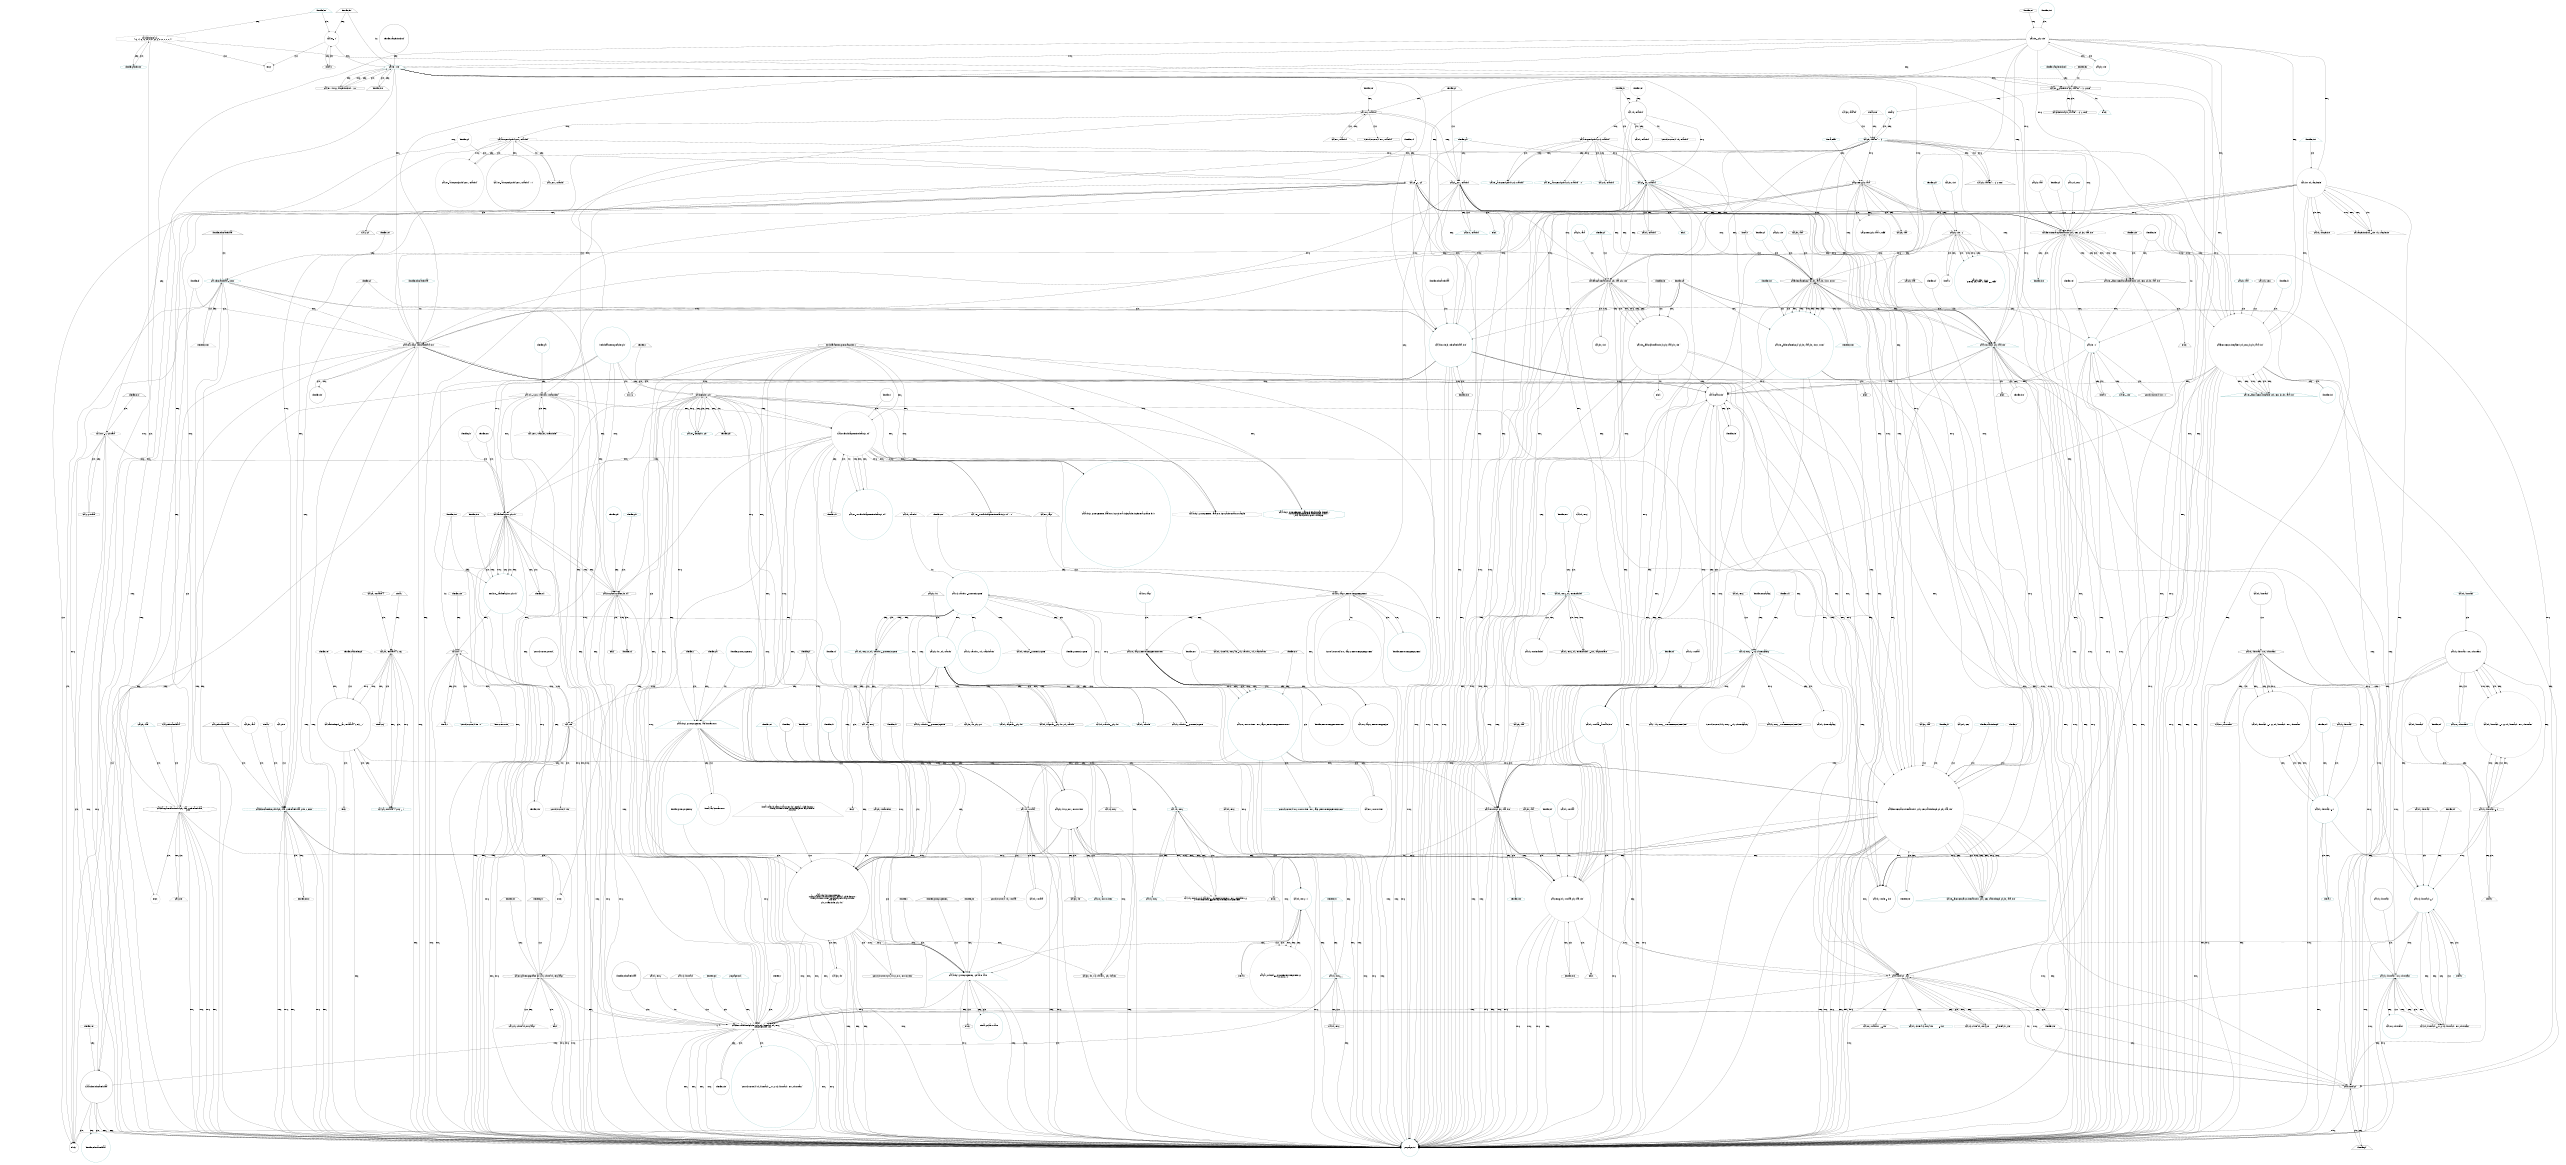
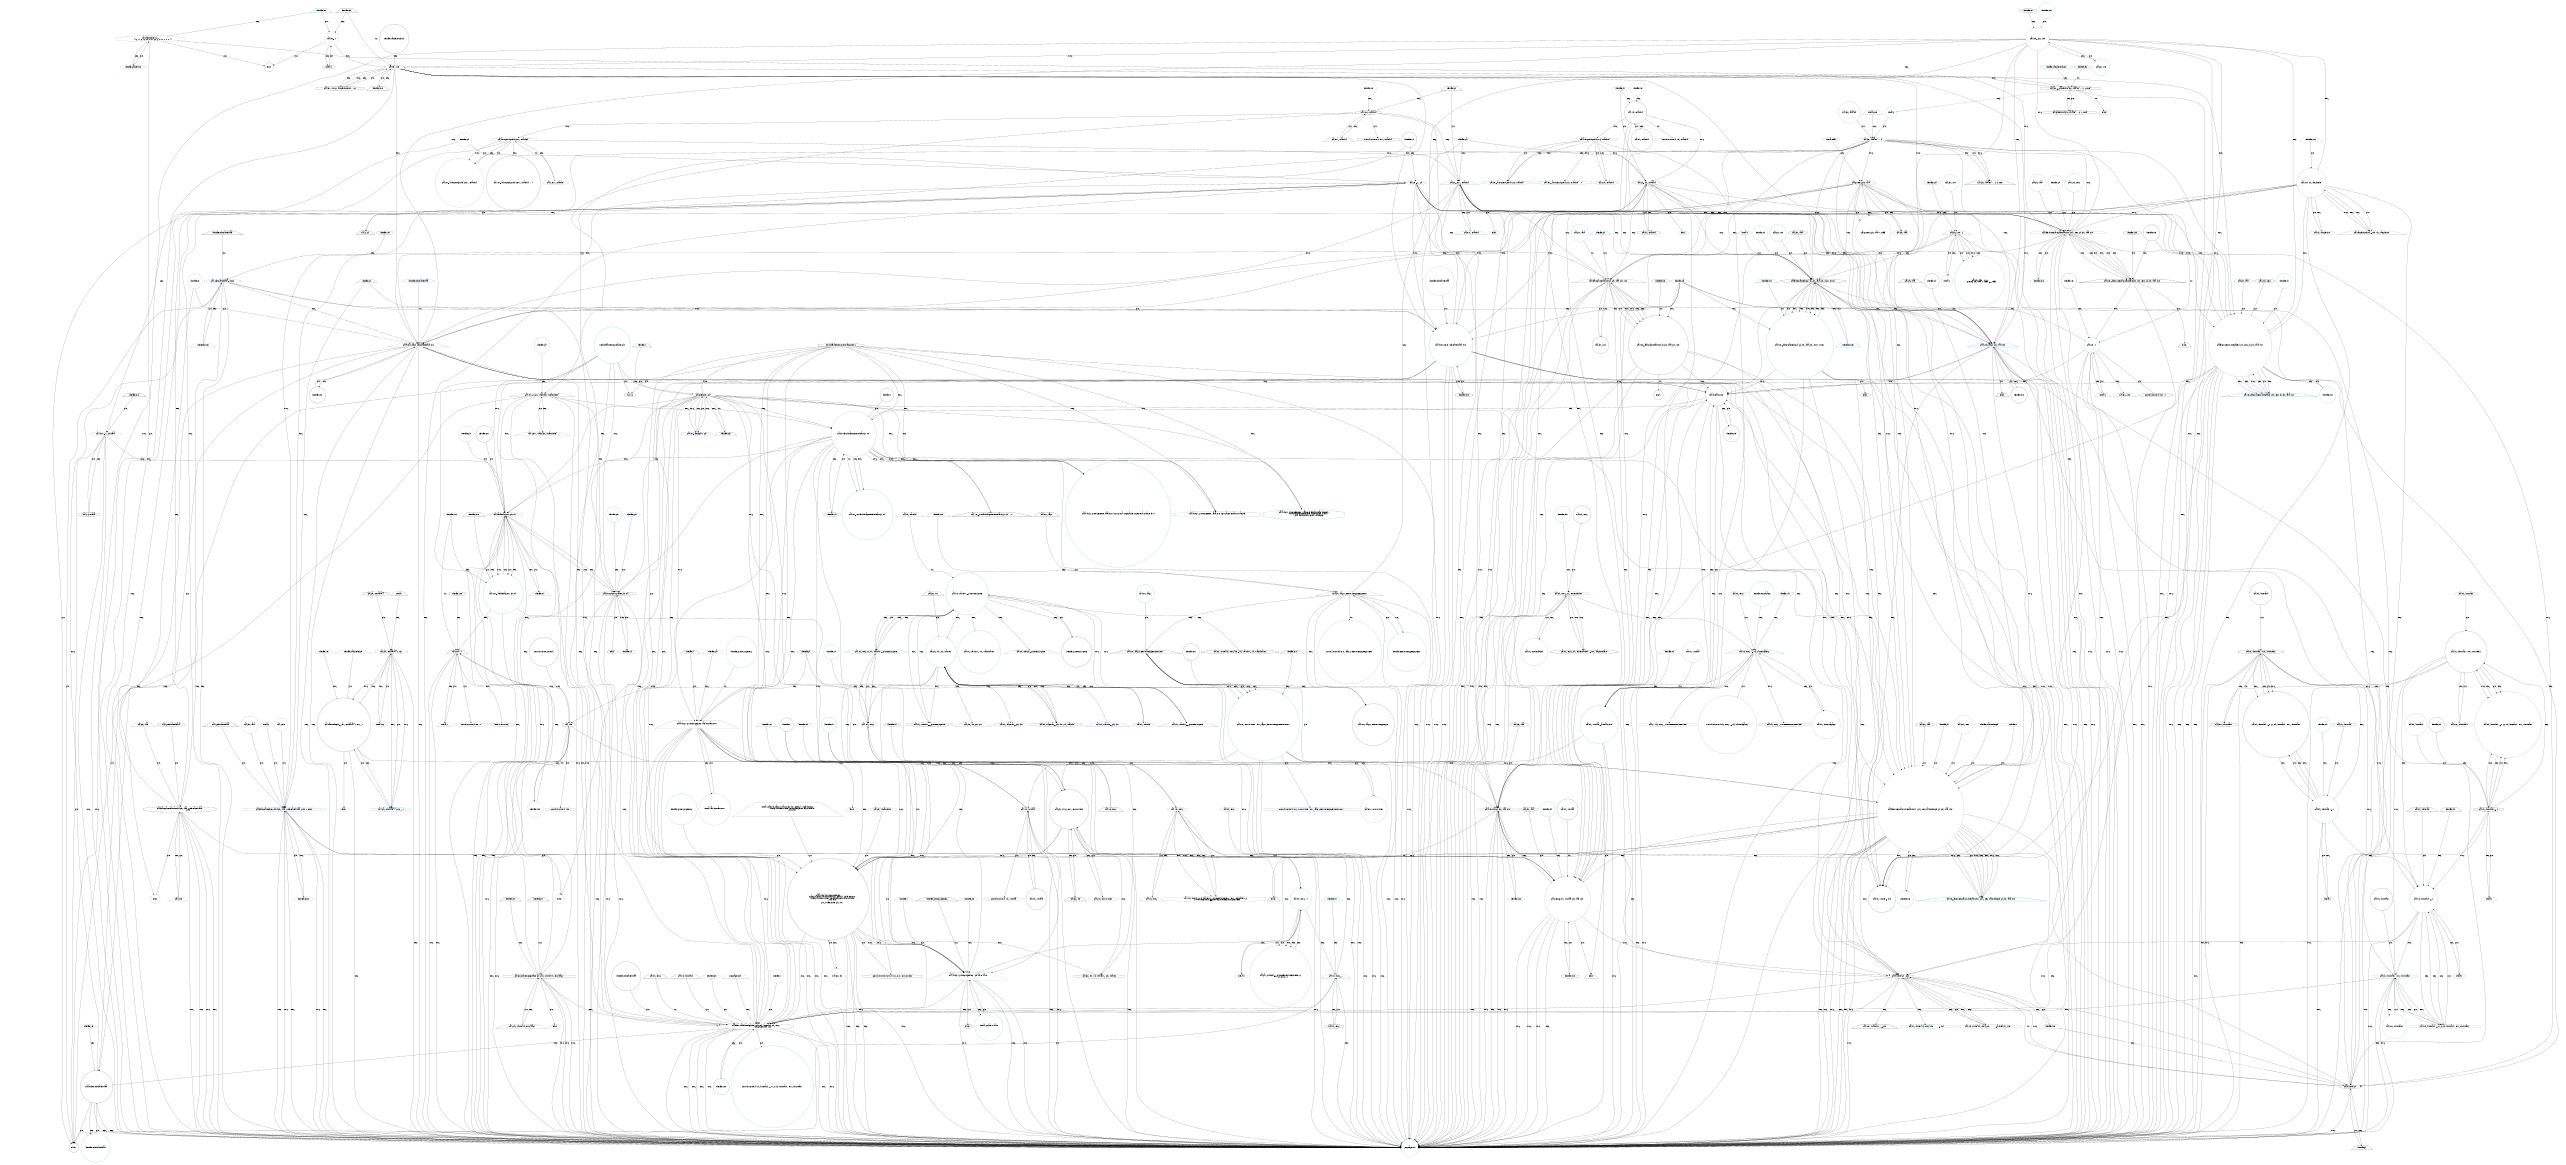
edge "(Call,pkt->data[len] >> 3)" -> "(Literal,3)": removed, label "CFG:"
edge "(Call,ret = mov_flush_fragment_interleaving(s, trk))" -> "(Call,mov_flush_fragment_interleaving(s, trk))": now "(Call,av_malloc(size))" -> "(Call,mov_flush_fragment_interleaving(s, trk))"
node "(PRId,size = handle_eac3(mov, pkt, trk))": label "(PRId,size = handle_eac3(mov, pkt, trk))" -> "(Call,size = handle_eac3(mov, pkt, trk))"
node "(Identifier,FF_MOV_FLAG_EMPTY_MOOV)": removed
